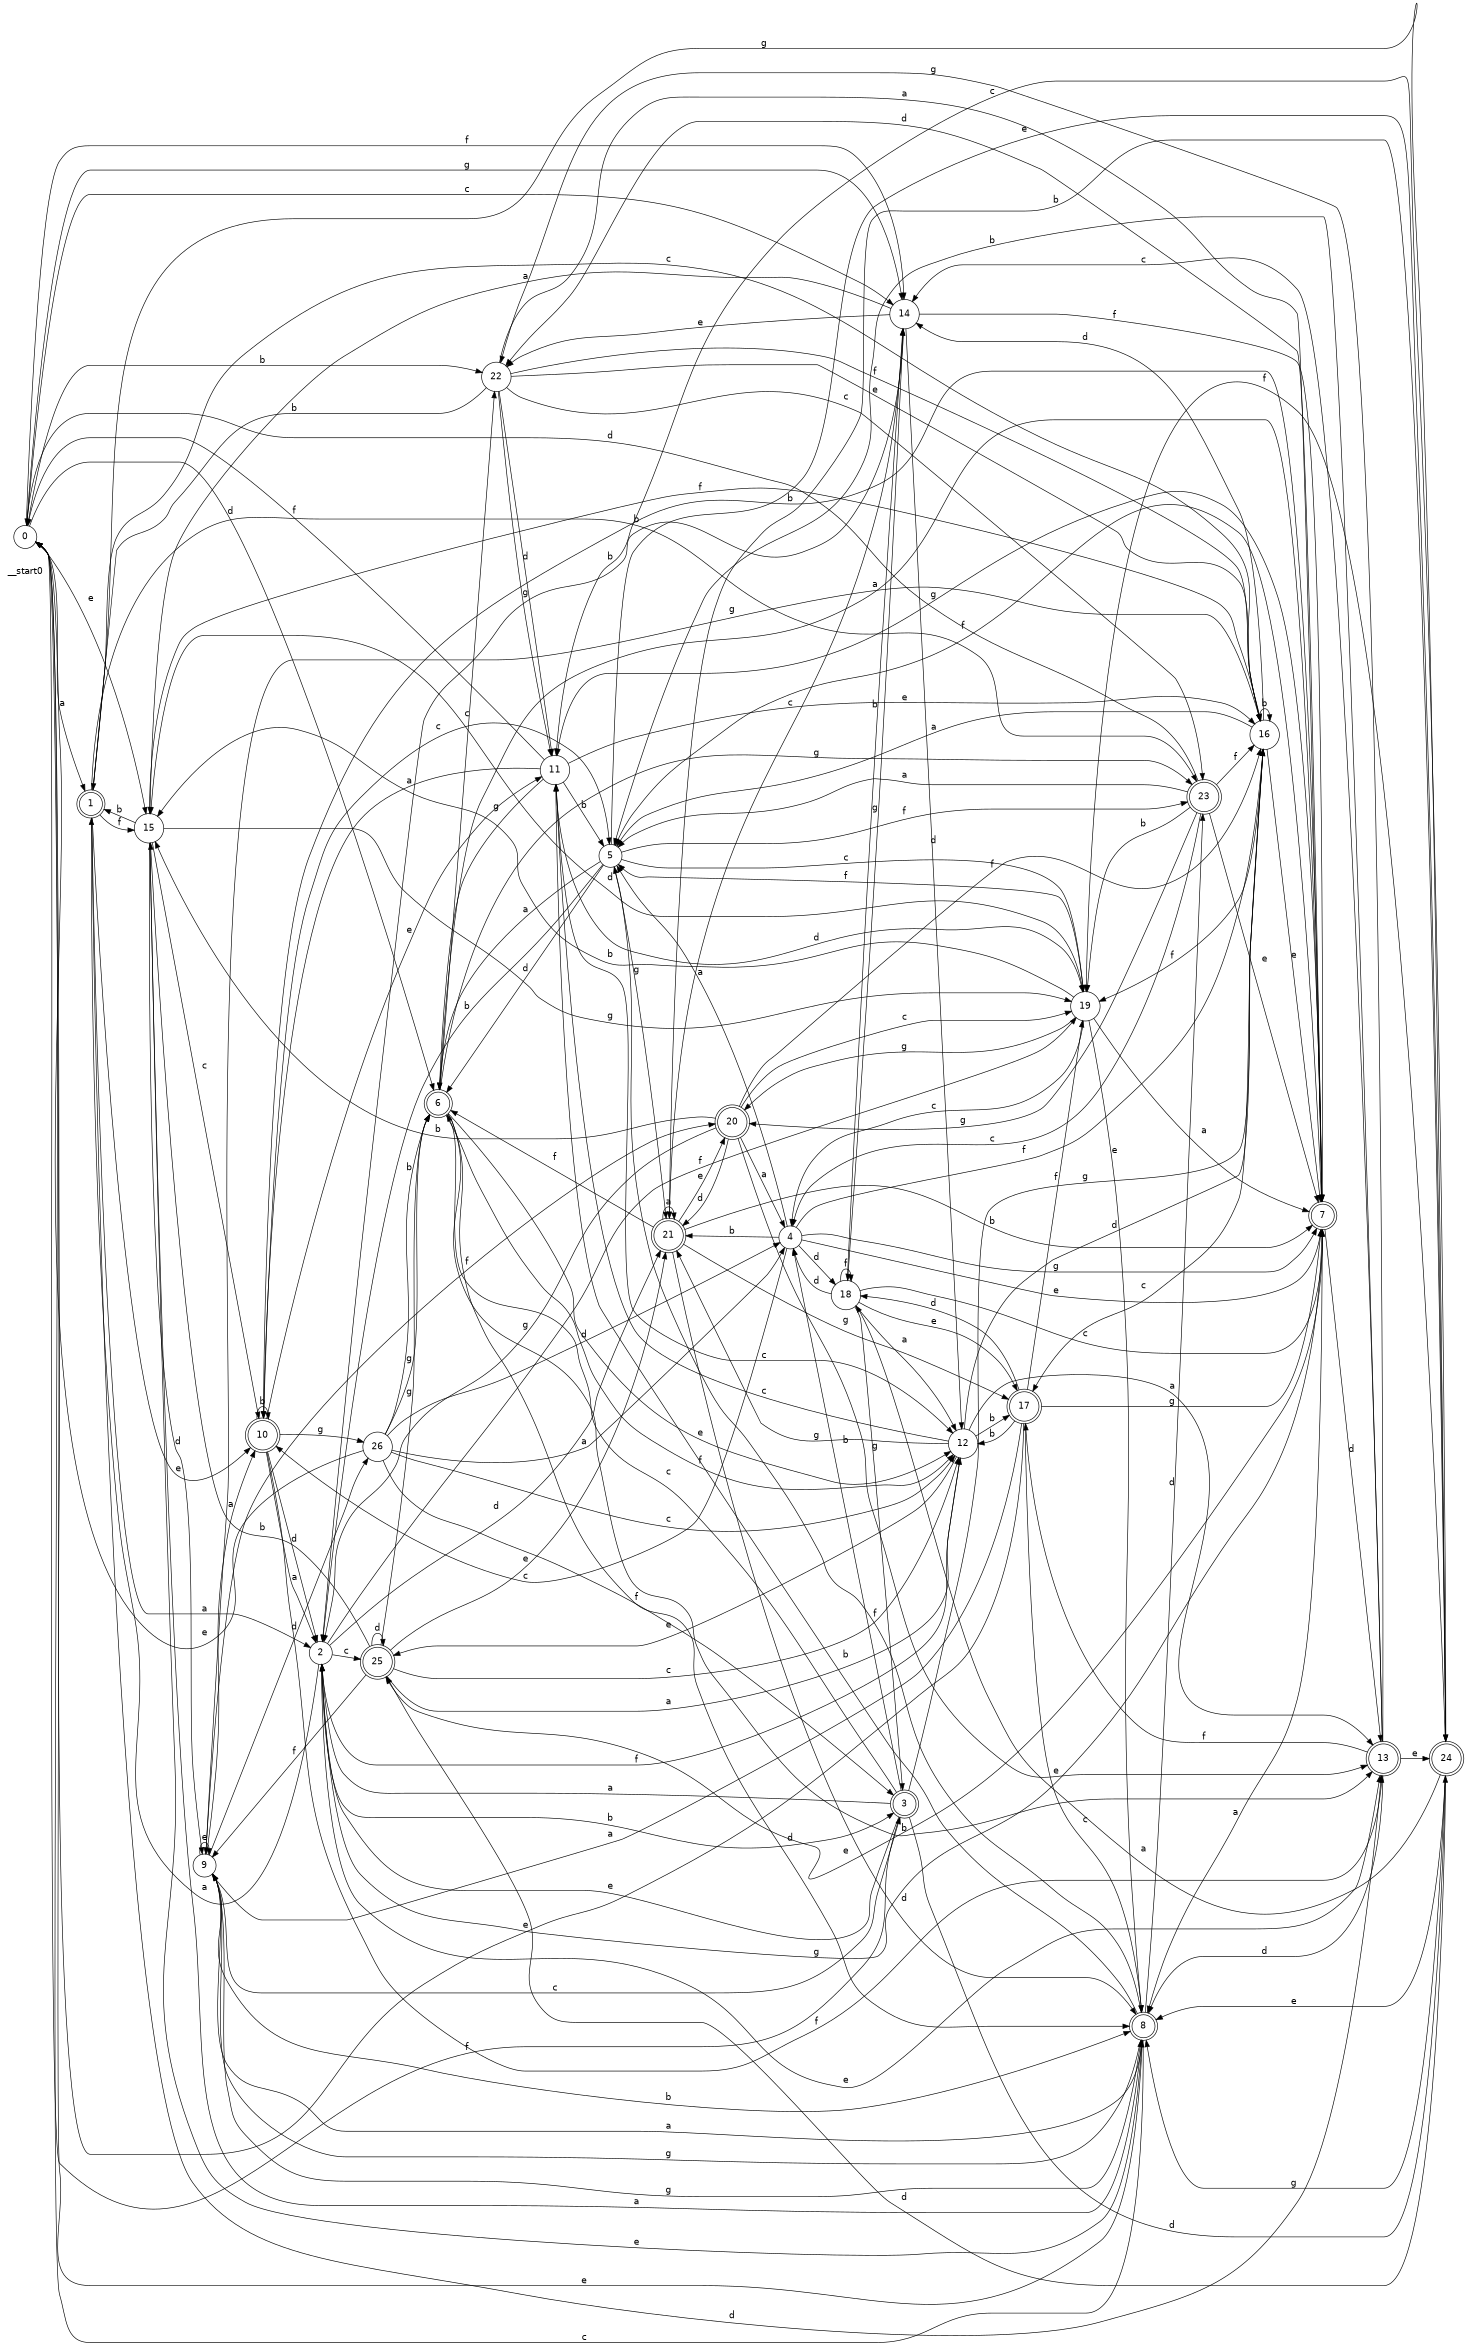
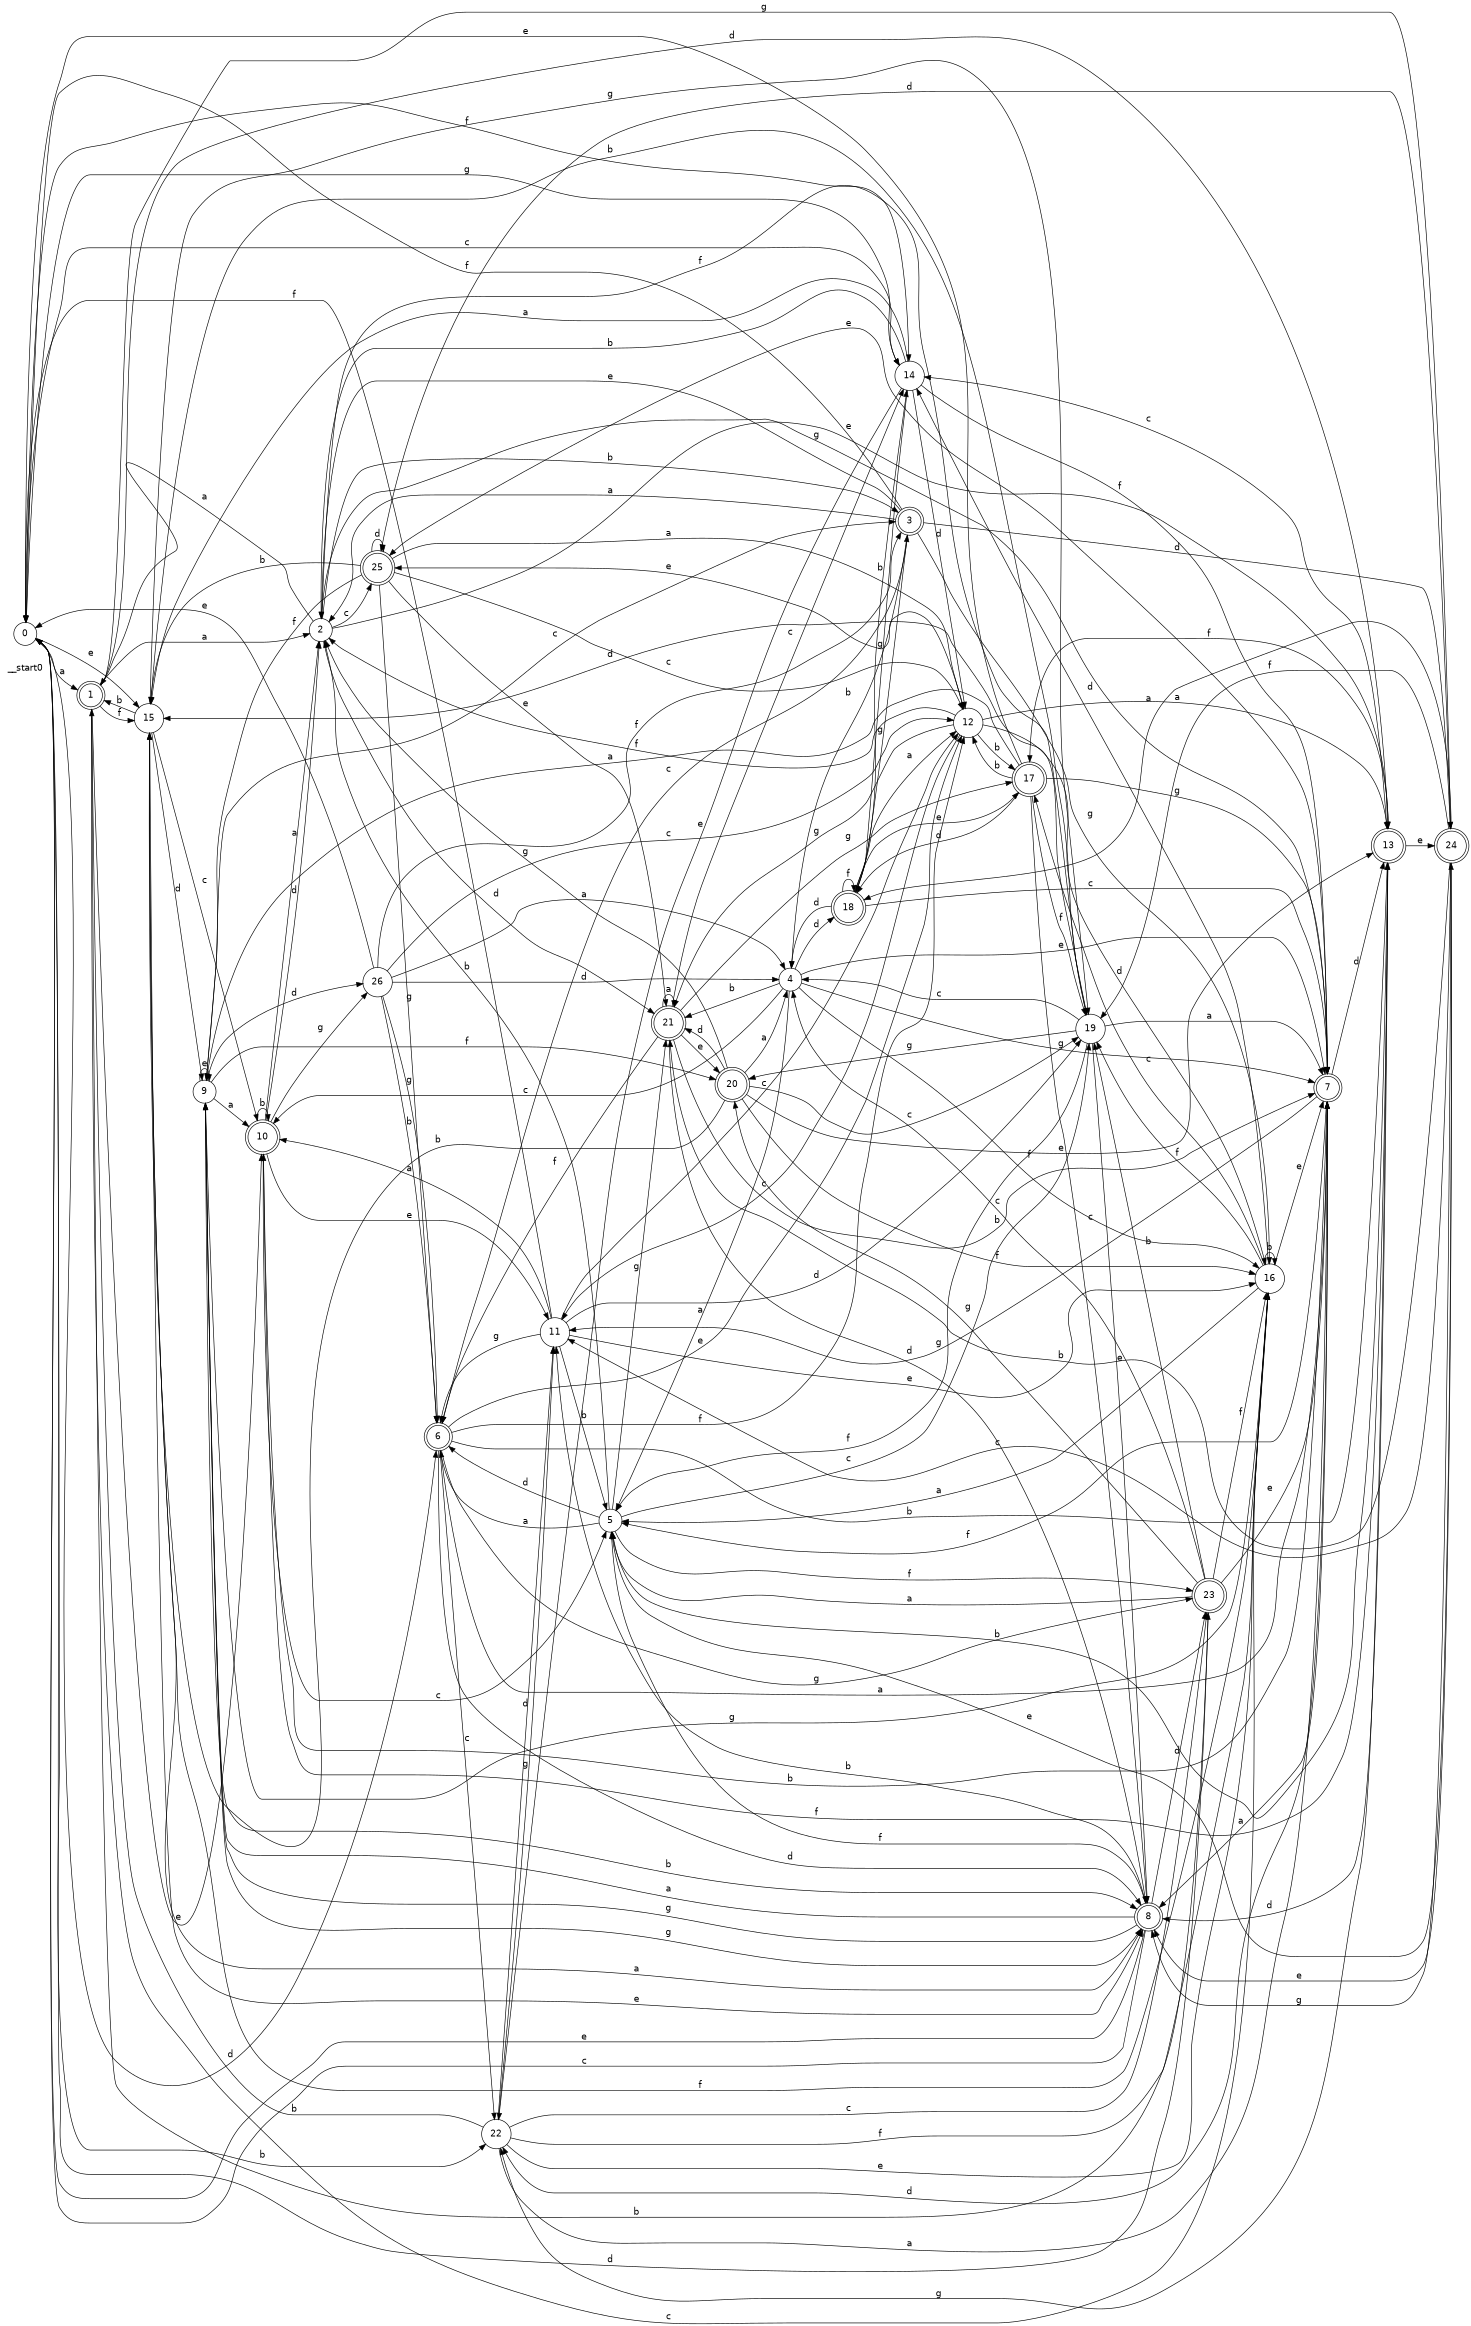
edge "15" -> "16": reversed
node "18": shape circle -> doublecircle
